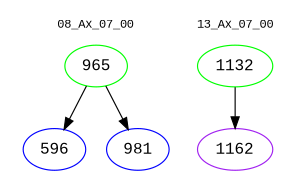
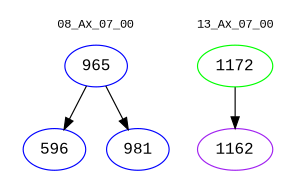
node "965": color green -> blue
node "1132": label "1132" -> "1172"
